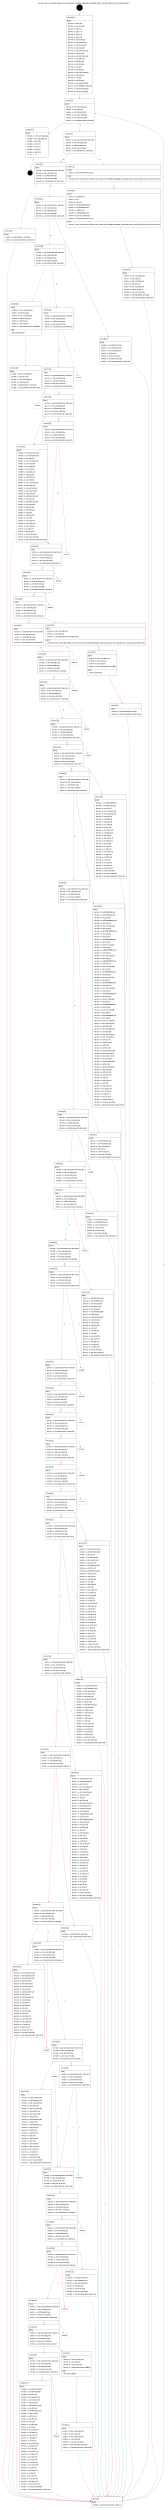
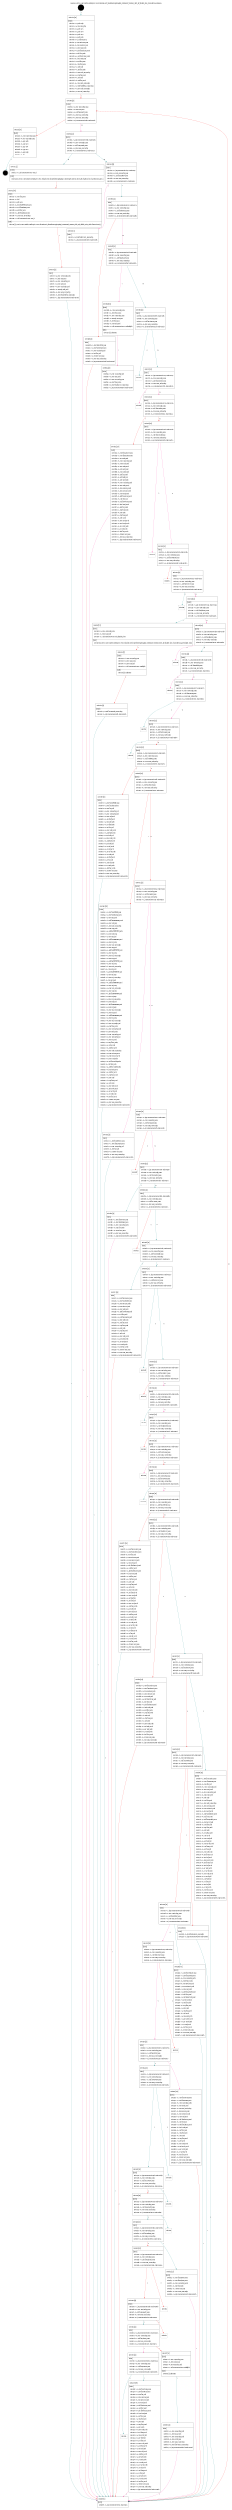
edge "0x402446" -> "0x401876 [28]": reversed
